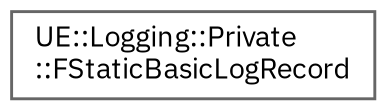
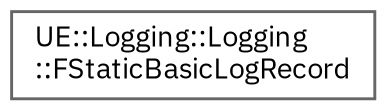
node "UE::Logging::Private ::FStaticBasicLogRecord": label "UE::Logging::Private ::FStaticBasicLogRecord" -> "UE::Logging::Logging ::FStaticBasicLogRecord"
